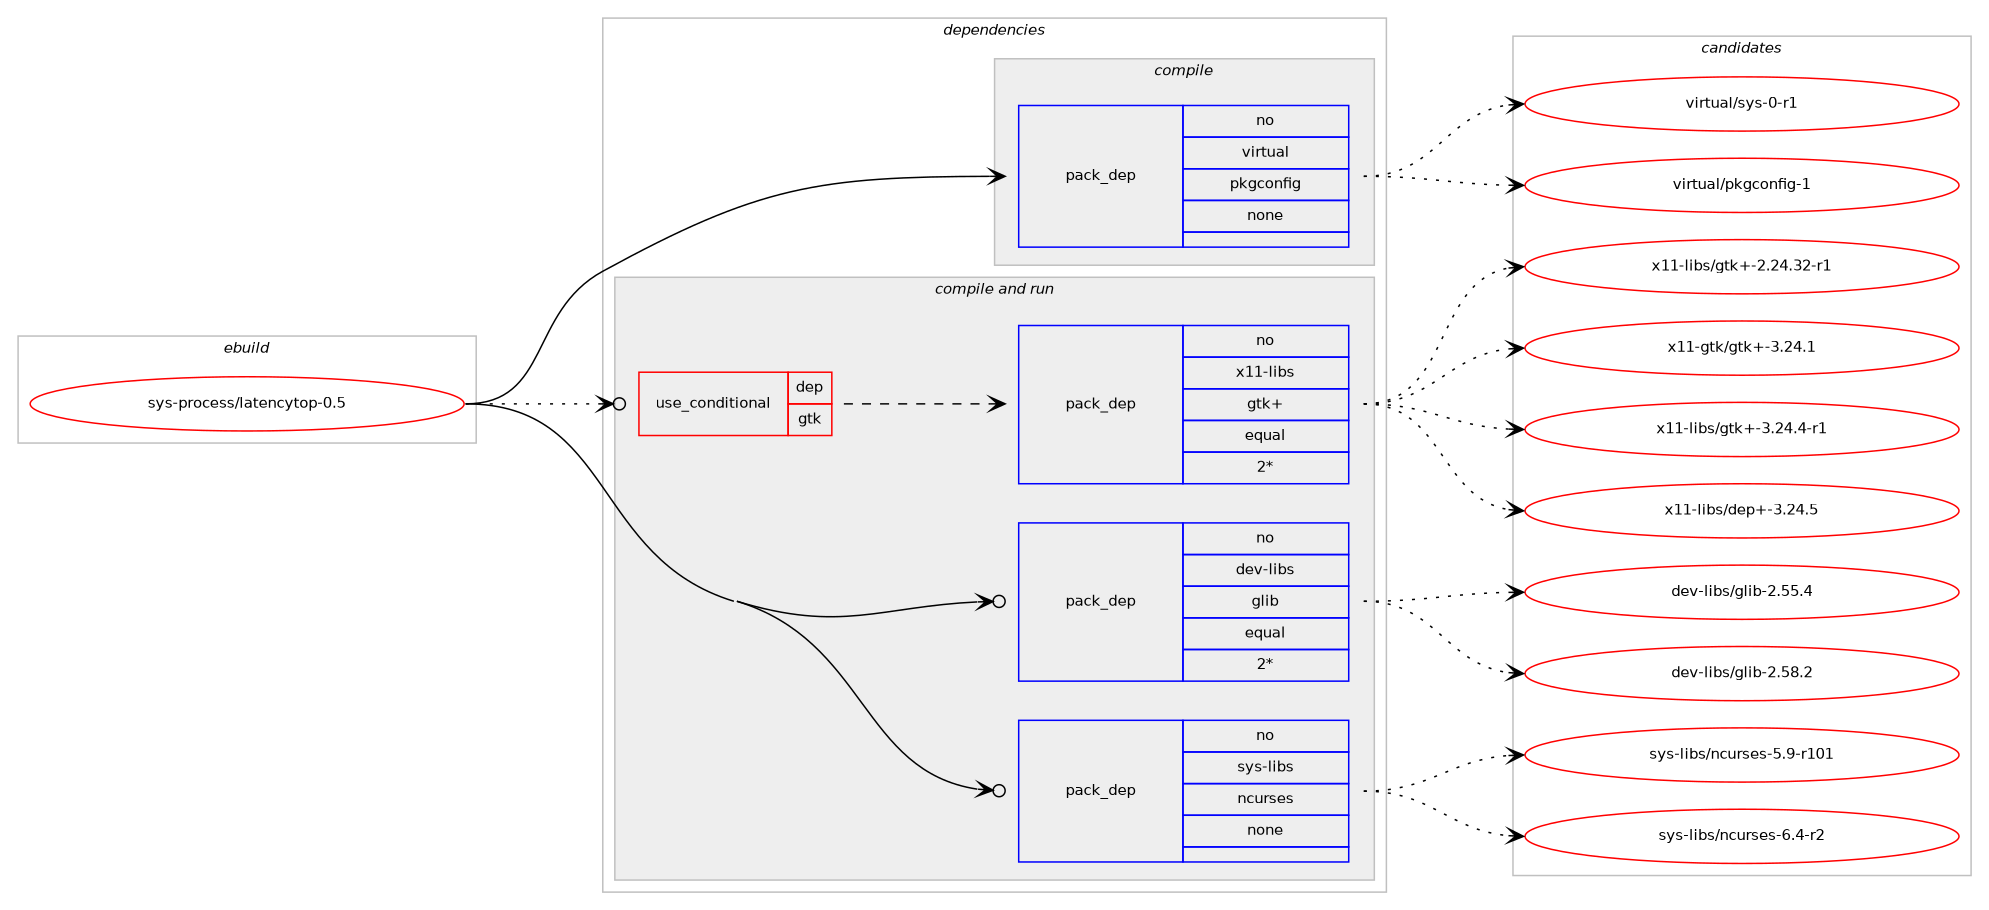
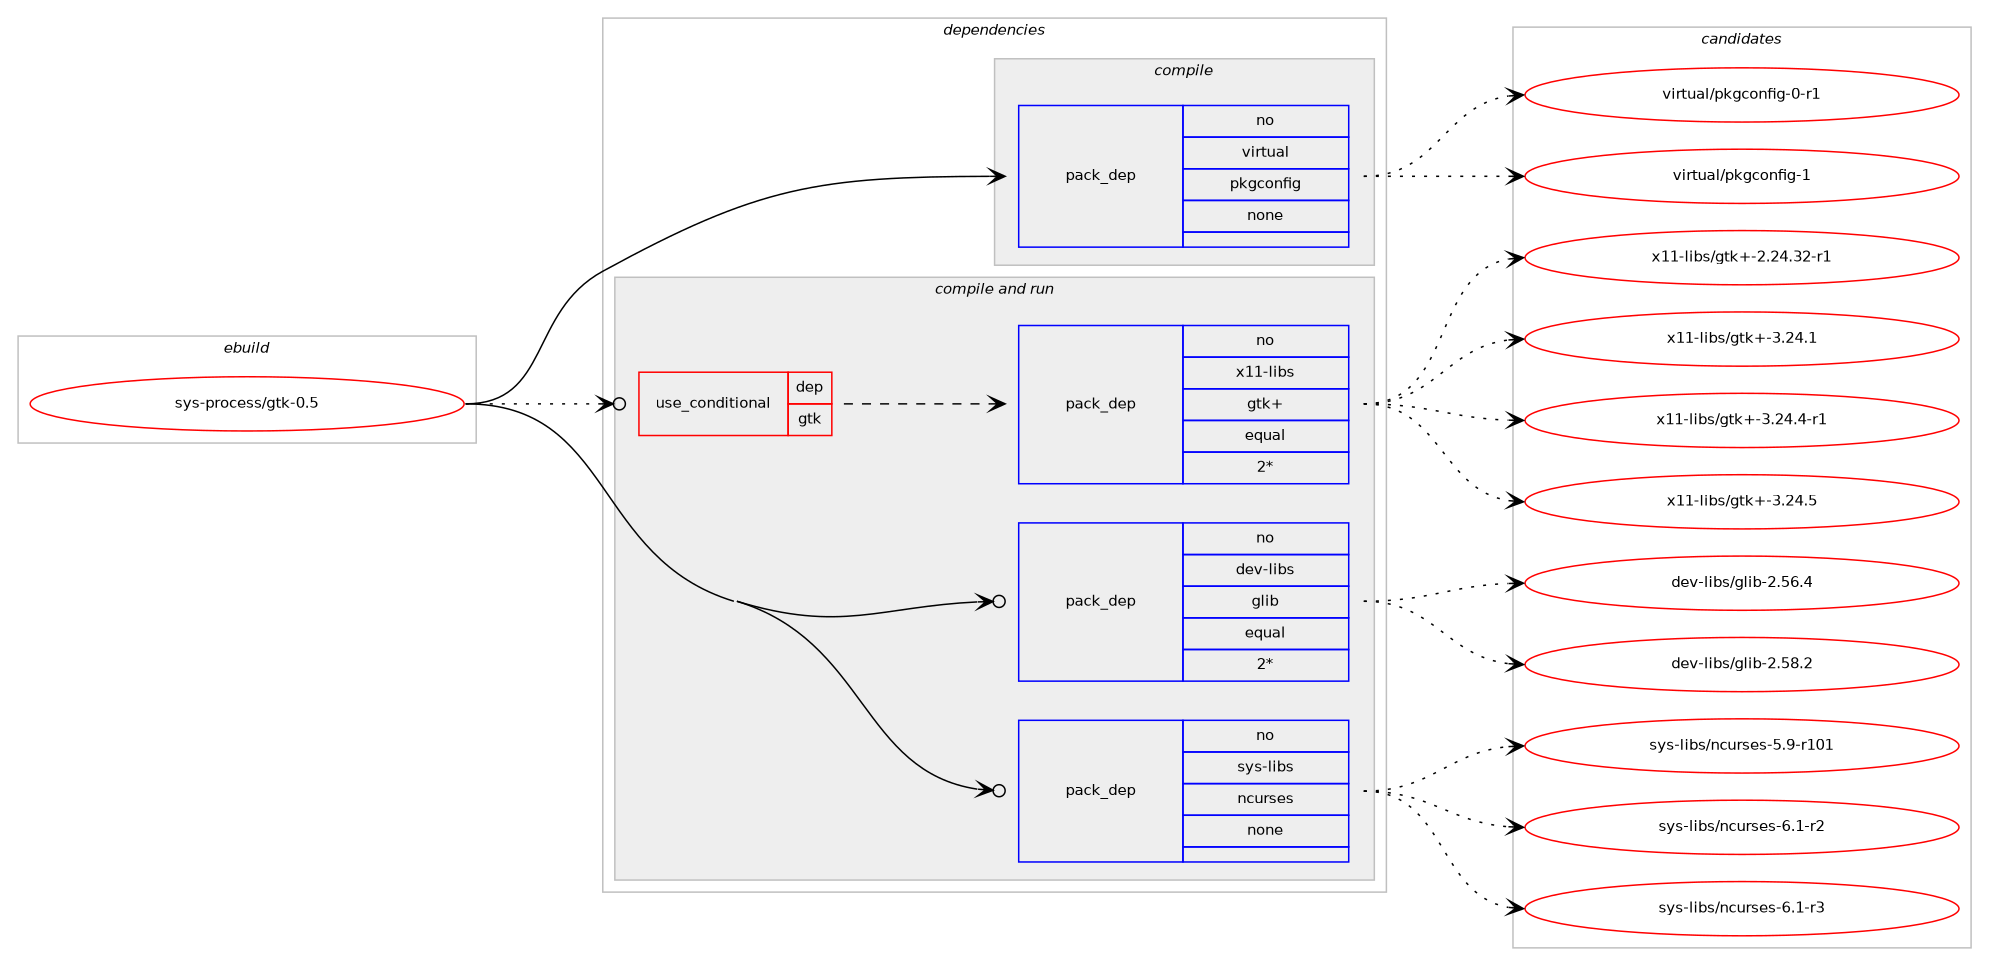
node "virtual/sys-0-r1": label "virtual/sys-0-r1" -> "virtual/pkgconfig-0-r1"
node "x11-gtk/gtk+-3.24.1": label "x11-gtk/gtk+-3.24.1" -> "x11-libs/gtk+-3.24.1"
node "sys-process/latencytop-0.5": label "sys-process/latencytop-0.5" -> "sys-process/gtk-0.5"
node "x11-libs/dep+-3.24.5": label "x11-libs/dep+-3.24.5" -> "x11-libs/gtk+-3.24.5"
node "dev-libs/glib-2.55.4": label "dev-libs/glib-2.55.4" -> "dev-libs/glib-2.56.4"
node "sys-libs/ncurses-6.4-r2": label "sys-libs/ncurses-6.4-r2" -> "sys-libs/ncurses-6.1-r2"
node "sys-libs/ncurses-6.1-r3": added
